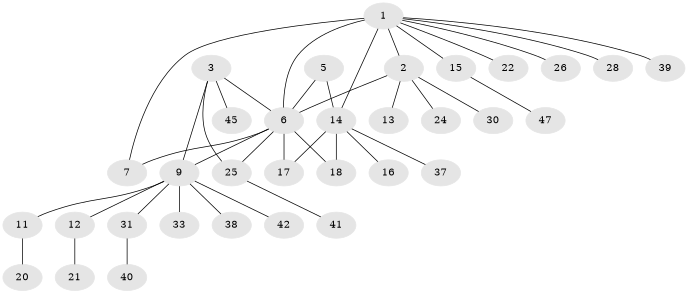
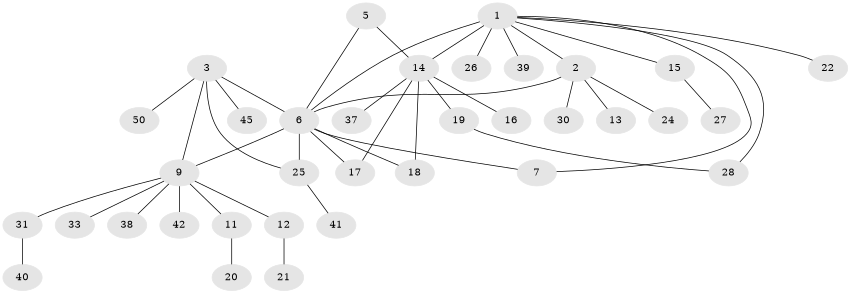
node "50": added
node "19": added
node "47": label "47" -> "27"
